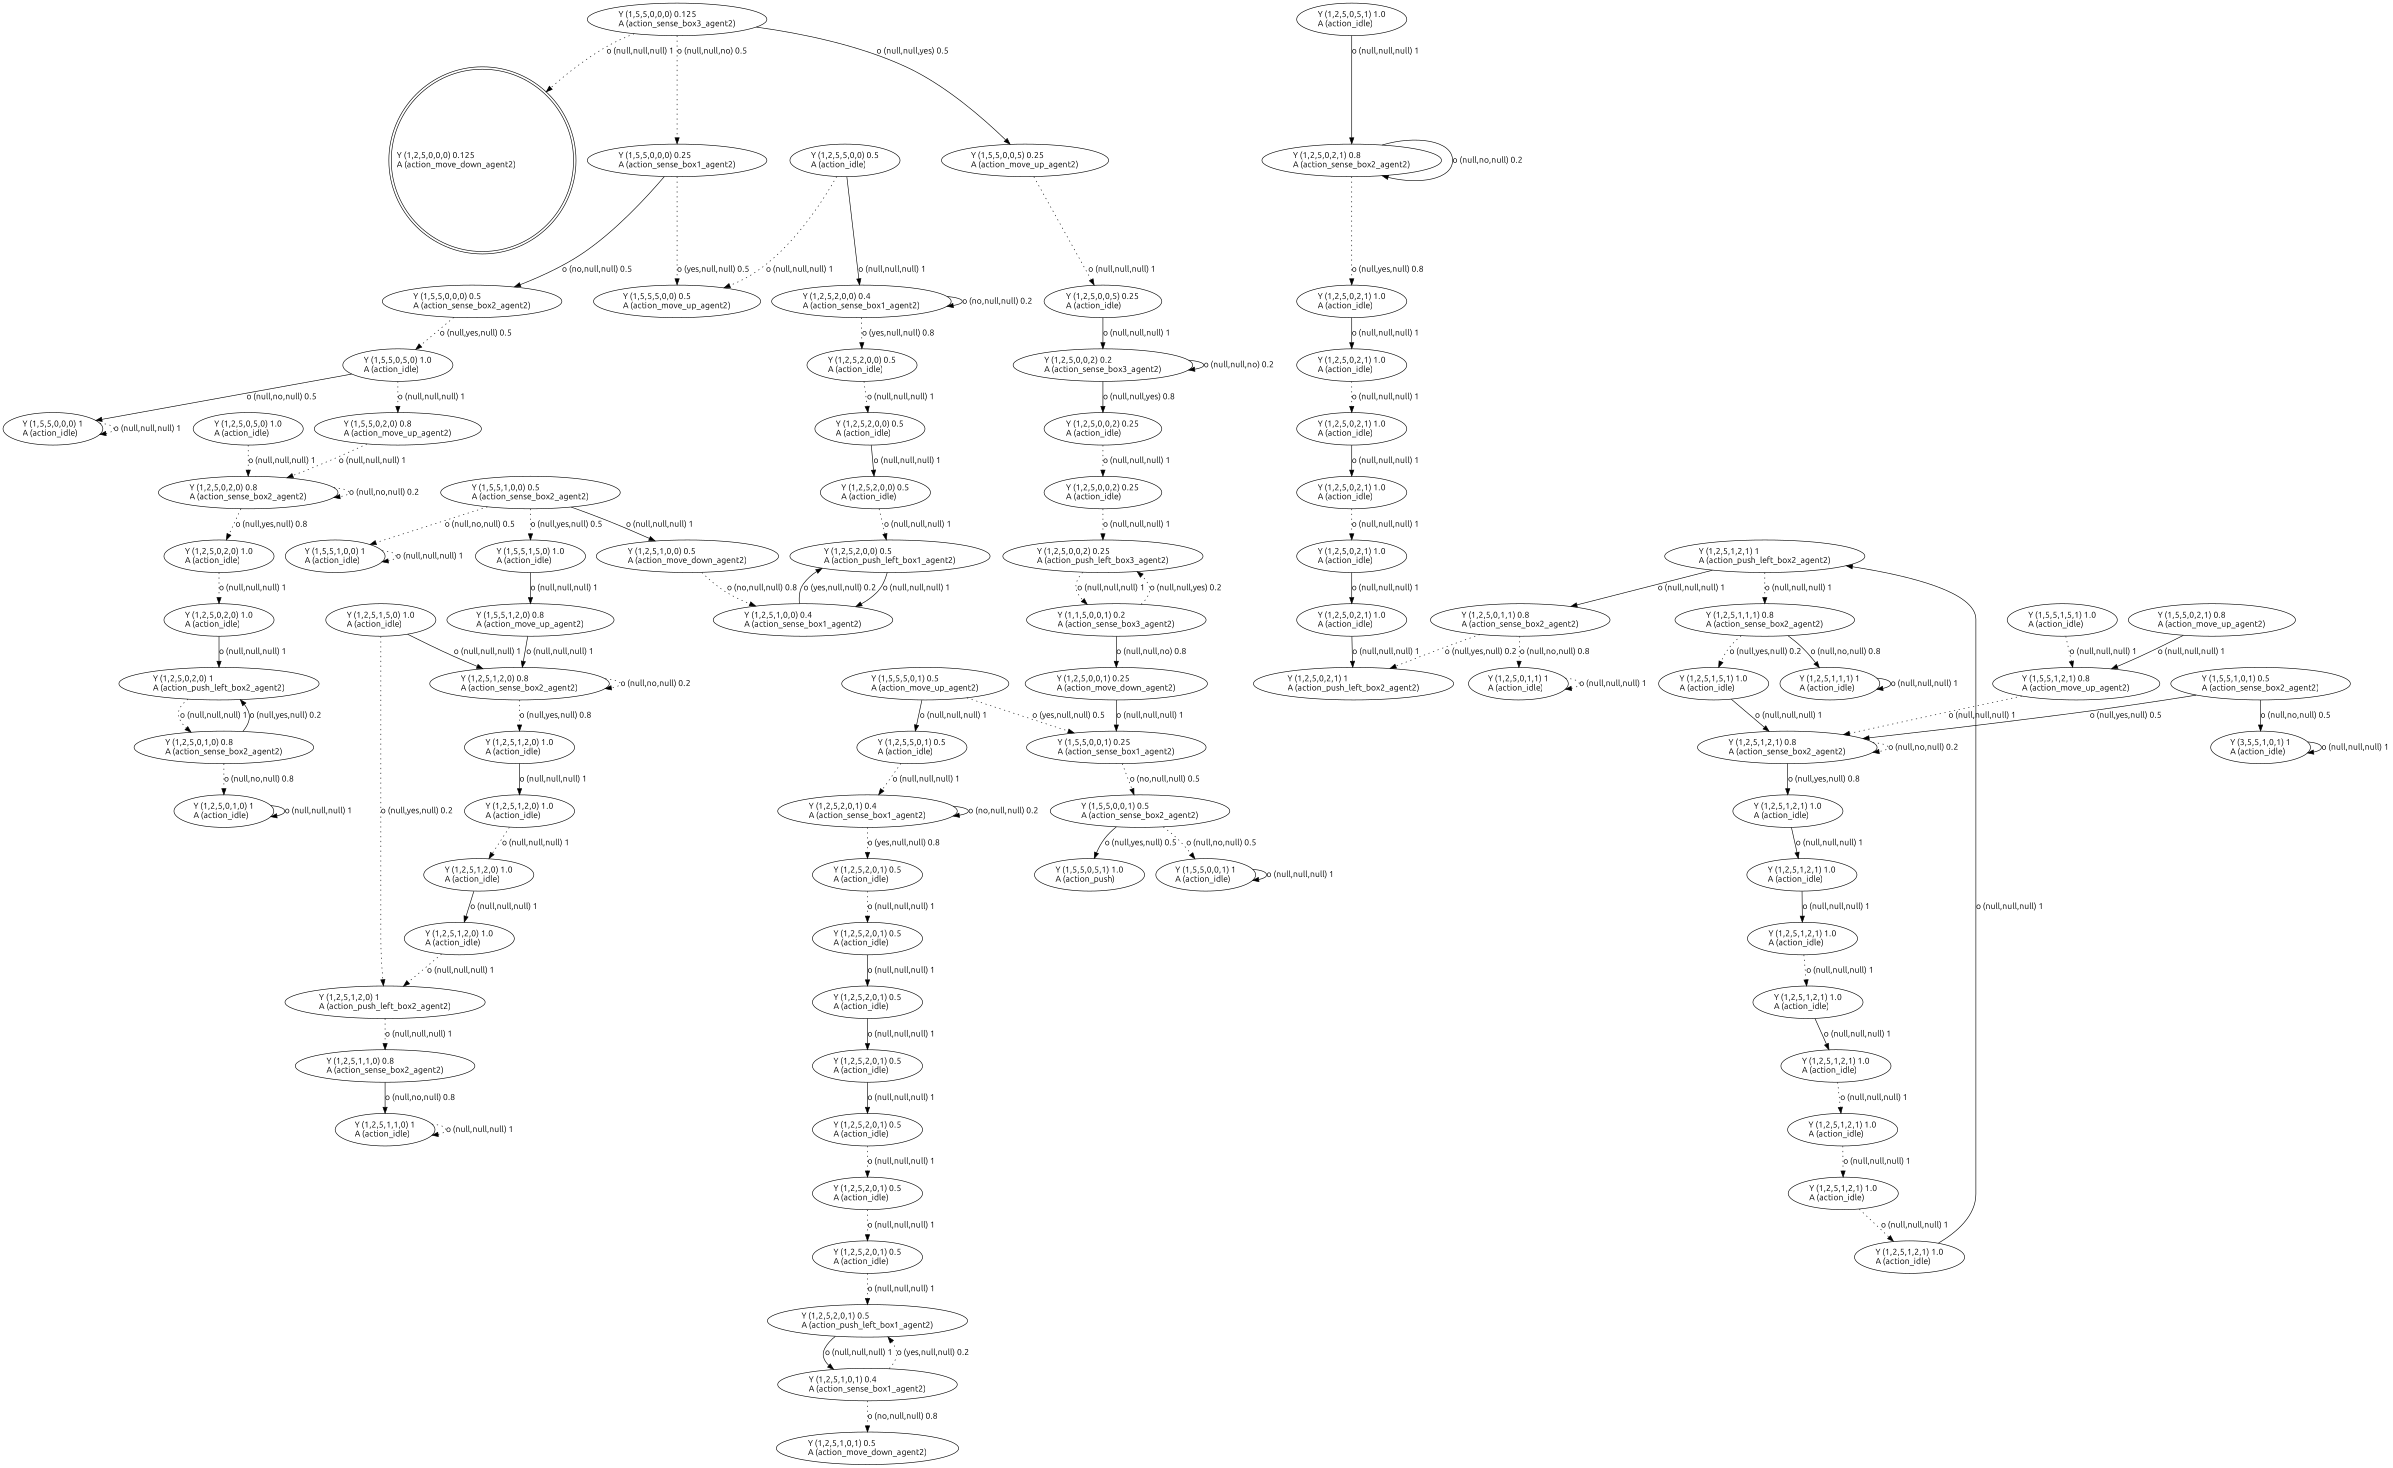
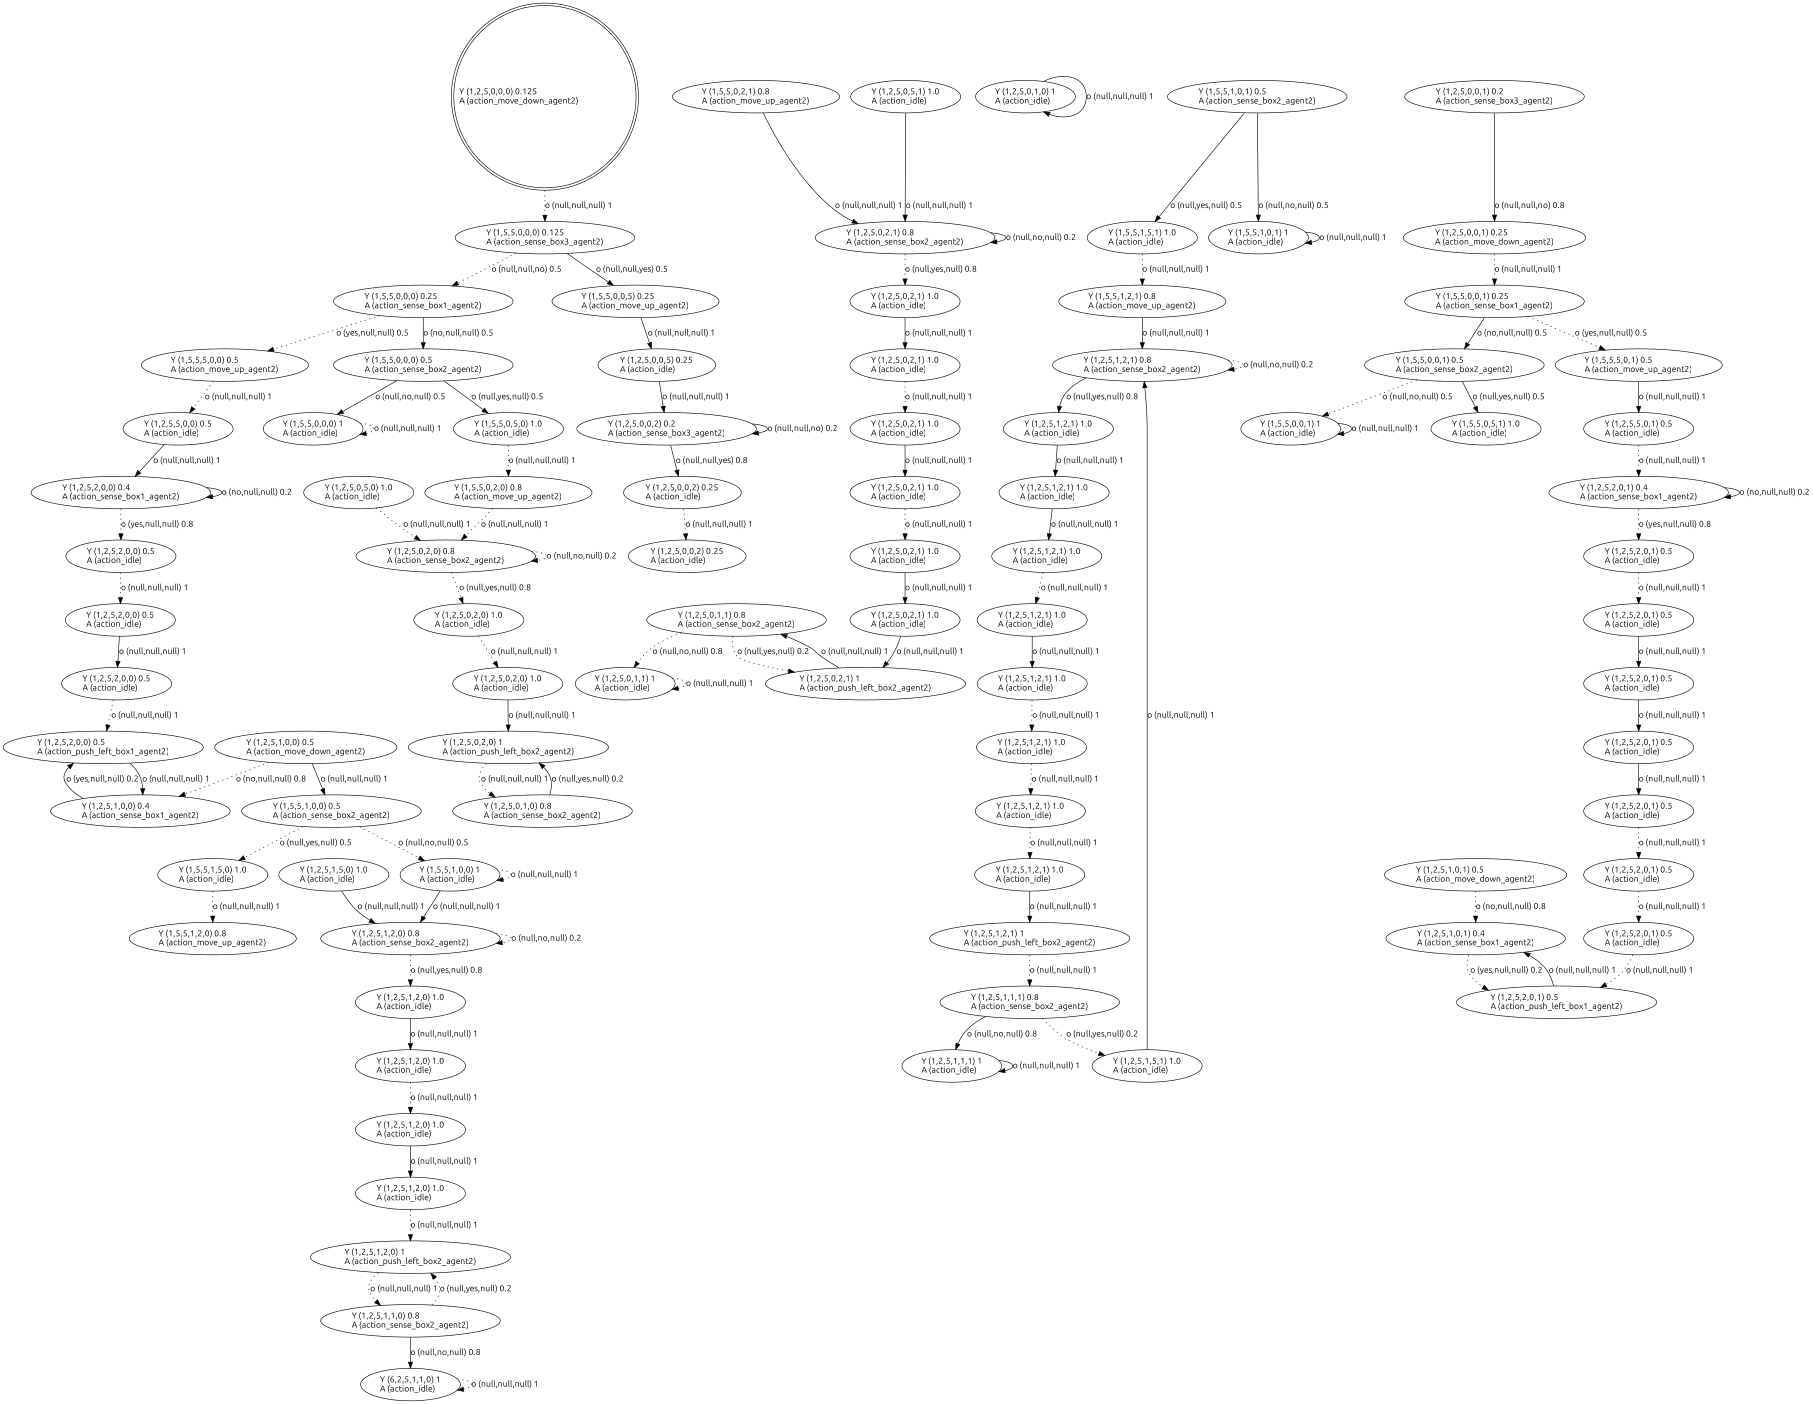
edge "Y (1,5,5,0,0,0) 0.125 A (action_sense_box3_agent2)" -> "Y (1,2,5,0,0,0) 0.125 A (action_move_down_agent2)": reversed
edge "Y (1,5,5,0,0,5) 0.25 A (action_move_up_agent2)" -> "Y (1,2,5,0,0,5) 0.25 A (action_idle)": style dotted -> solid
edge "Y (1,2,5,5,0,0) 0.5 A (action_idle)" -> "Y (1,5,5,5,0,0) 0.5 A (action_move_up_agent2)": reversed
edge "Y (1,5,5,0,0,0) 0.5 A (action_sense_box2_agent2)" -> "Y (1,5,5,0,5,0) 1.0 A (action_idle)": style dotted -> solid
edge "Y (1,5,5,0,5,0) 1.0 A (action_idle)" -> "Y (1,5,5,0,0,0) 1 A (action_idle)": now "Y (1,5,5,0,0,0) 0.5 A (action_sense_box2_agent2)" -> "Y (1,5,5,0,0,0) 1 A (action_idle)"
edge "Y (1,5,5,1,0,0) 0.5 A (action_sense_box2_agent2)" -> "Y (1,2,5,1,0,0) 0.5 A (action_move_down_agent2)": reversed
node "Y (1,2,5,0,0,2) 0.25 A (action_push_left_box3_agent2)": removed
edge "Y (1,5,5,1,5,0) 1.0 A (action_idle)" -> "Y (1,5,5,1,2,0) 0.8 A (action_move_up_agent2)": style solid -> dotted
edge "Y (1,2,5,1,2,1) 1 A (action_push_left_box2_agent2)" -> "Y (1,2,5,0,1,1) 0.8 A (action_sense_box2_agent2)": now "Y (1,2,5,0,2,1) 1 A (action_push_left_box2_agent2)" -> "Y (1,2,5,0,1,1) 0.8 A (action_sense_box2_agent2)"
node "Y (1,1,5,0,0,1) 0.2 A (action_sense_box3_agent2)": label "Y (1,1,5,0,0,1) 0.2 A (action_sense_box3_agent2)" -> "Y (1,2,5,0,0,1) 0.2 A (action_sense_box3_agent2)"
edge "Y (1,5,5,1,2,0) 0.8 A (action_move_up_agent2)" -> "Y (1,2,5,1,2,0) 0.8 A (action_sense_box2_agent2)": now "Y (1,5,5,1,0,0) 1 A (action_idle)" -> "Y (1,2,5,1,2,0) 0.8 A (action_sense_box2_agent2)"
edge "Y (1,5,5,0,2,1) 0.8 A (action_move_up_agent2)" -> "Y (1,5,5,1,2,1) 0.8 A (action_move_up_agent2)": now "Y (1,5,5,0,2,1) 0.8 A (action_move_up_agent2)" -> "Y (1,2,5,0,2,1) 0.8 A (action_sense_box2_agent2)"
edge "Y (1,2,5,0,0,1) 0.25 A (action_move_down_agent2)" -> "Y (1,5,5,0,0,1) 0.25 A (action_sense_box1_agent2)": style solid -> dotted
edge "Y (1,5,5,5,0,1) 0.5 A (action_move_up_agent2)" -> "Y (1,5,5,0,0,1) 0.25 A (action_sense_box1_agent2)": reversed
edge "Y (1,5,5,1,2,1) 0.8 A (action_move_up_agent2)" -> "Y (1,2,5,1,2,1) 0.8 A (action_sense_box2_agent2)": style dotted -> solid
edge "Y (1,5,5,1,0,1) 0.5 A (action_sense_box2_agent2)" -> "Y (1,2,5,1,2,1) 0.8 A (action_sense_box2_agent2)": now "Y (1,5,5,1,0,1) 0.5 A (action_sense_box2_agent2)" -> "Y (1,5,5,1,5,1) 1.0 A (action_idle)"
node "Y (3,5,5,1,0,1) 1 A (action_idle)": label "Y (3,5,5,1,0,1) 1 A (action_idle)" -> "Y (1,5,5,1,0,1) 1 A (action_idle)"
edge "Y (1,2,5,0,1,0) 0.8 A (action_sense_box2_agent2)" -> "Y (1,2,5,0,1,0) 1 A (action_idle)": removed, label "o (null,no,null) 0.8"
edge "Y (1,5,5,0,0,1) 0.25 A (action_sense_box1_agent2)" -> "Y (1,5,5,0,0,1) 0.5 A (action_sense_box2_agent2)": style dotted -> solid
edge "Y (1,2,5,1,5,0) 1.0 A (action_idle)" -> "Y (1,2,5,1,2,0) 1 A (action_push_left_box2_agent2)": now "Y (1,2,5,1,1,0) 0.8 A (action_sense_box2_agent2)" -> "Y (1,2,5,1,2,0) 1 A (action_push_left_box2_agent2)"
node "Y (1,5,5,0,5,1) 1.0 A (action_push)": label "Y (1,5,5,0,5,1) 1.0 A (action_push)" -> "Y (1,5,5,0,5,1) 1.0 A (action_idle)"
node "Y (1,2,5,1,1,0) 1 A (action_idle)": label "Y (1,2,5,1,1,0) 1 A (action_idle)" -> "Y (6,2,5,1,1,0) 1 A (action_idle)"
edge "Y (1,2,5,1,0,1) 0.4 A (action_sense_box1_agent2)" -> "Y (1,2,5,1,0,1) 0.5 A (action_move_down_agent2)": reversed
